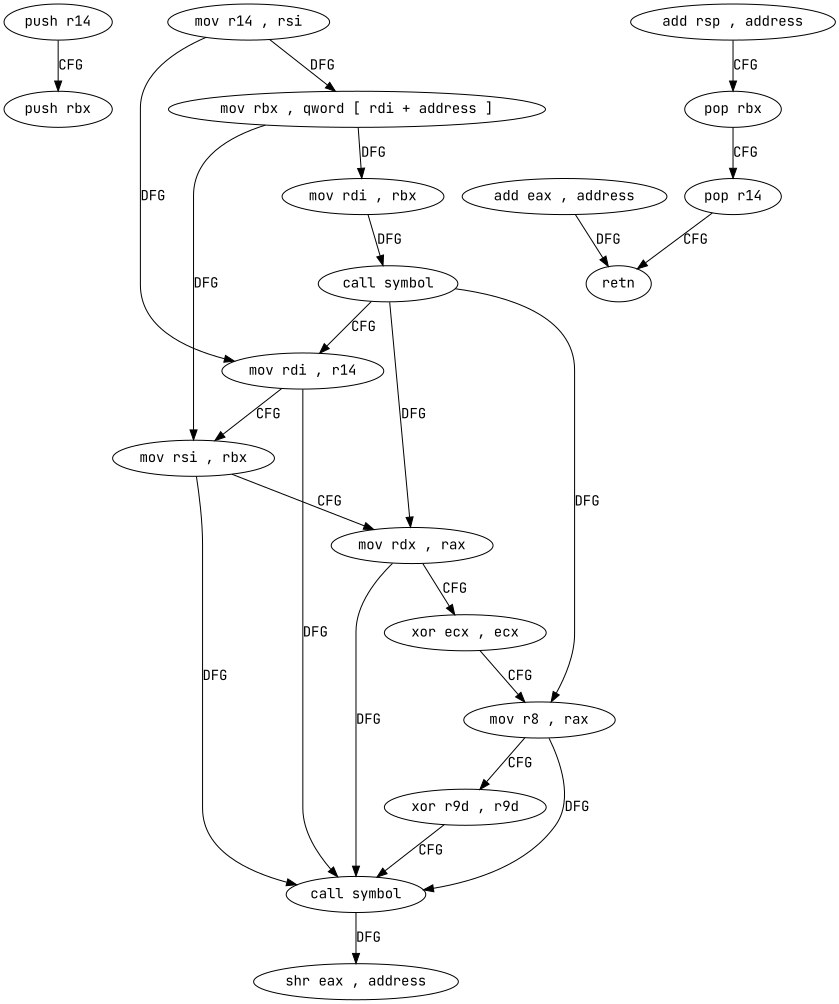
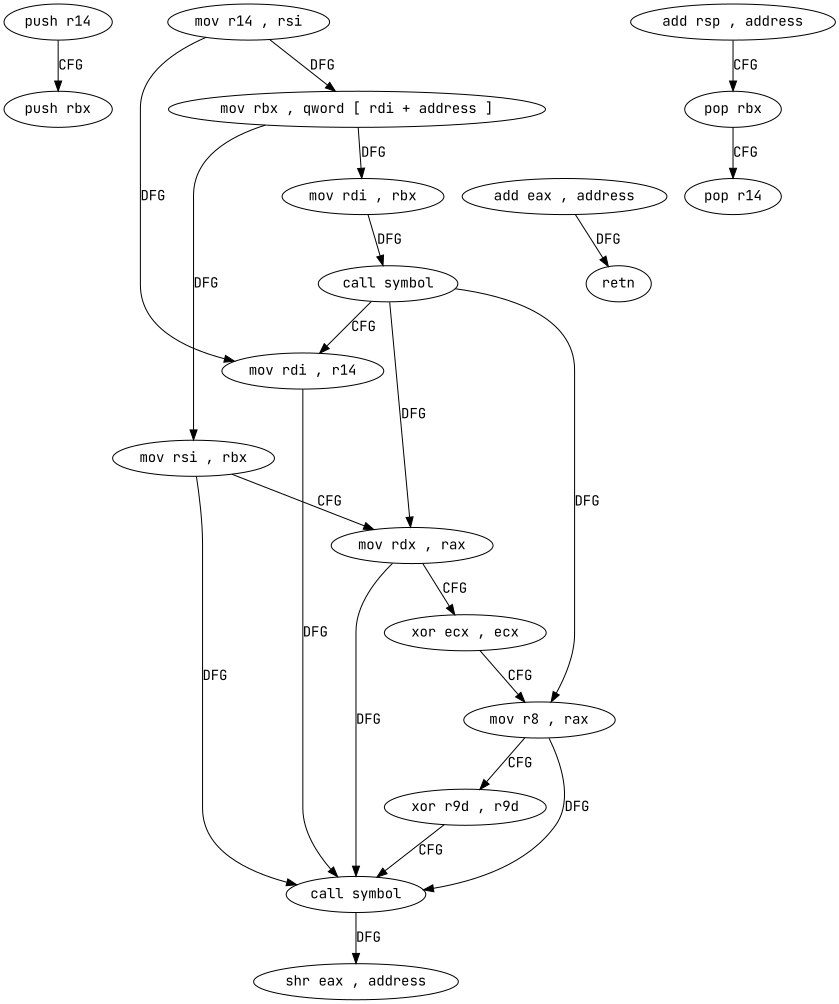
edge "pop r14" -> "retn": removed, label "CFG"
edge "mov rdi , r14" -> "mov rsi , rbx": removed, label "CFG"
